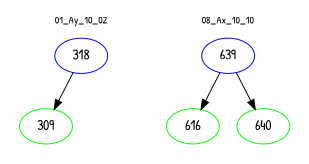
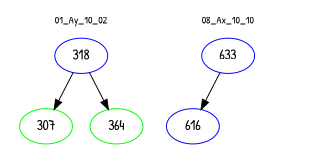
node "639": label "639" -> "633"
node "309": label "309" -> "307"
node "364": added
node "616": color green -> blue
node "640": removed
